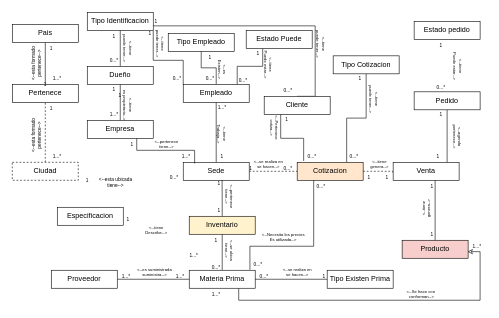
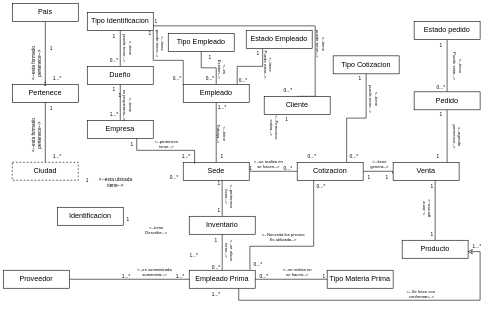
node "Pais": moved (45, 33) -> (45, 12)
node "Estado Puede": label "Estado Puede" -> "Estado Empleado"
edge "Estado pedido" -- "Pedido": added
edge "Pertenece" -- "Ciudad": style dashed -> solid
edge "Cliente" -- "Cotizacion": removed
edge "Sede" -- "Cotizacion": style dashed -> solid
node "Cotizacion": fillcolor #ffe6cc -> #ffffff
edge "Cotizacion" -- "Venta": style dashed -> solid
node "Especificacion": label "Especificacion" -> "Identificacion"
node "Inventario": fillcolor #fff2cc -> #ffffff
node "Producto": fillcolor #f8cecc -> #ffffff
node "Proveedor": moved (84, 279) -> (36, 279)
node "Materia Prima": label "Materia Prima" -> "Empleado Prima"
node "Tipo Existen Prima": label "Tipo Existen Prima" -> "Tipo Materia Prima"
